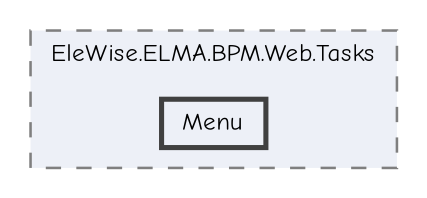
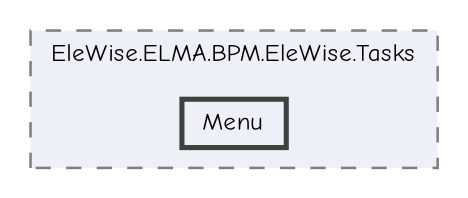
cluster "EleWise.ELMA.BPM.Web.Tasks": label "EleWise.ELMA.BPM.Web.Tasks" -> "EleWise.ELMA.BPM.EleWise.Tasks"
